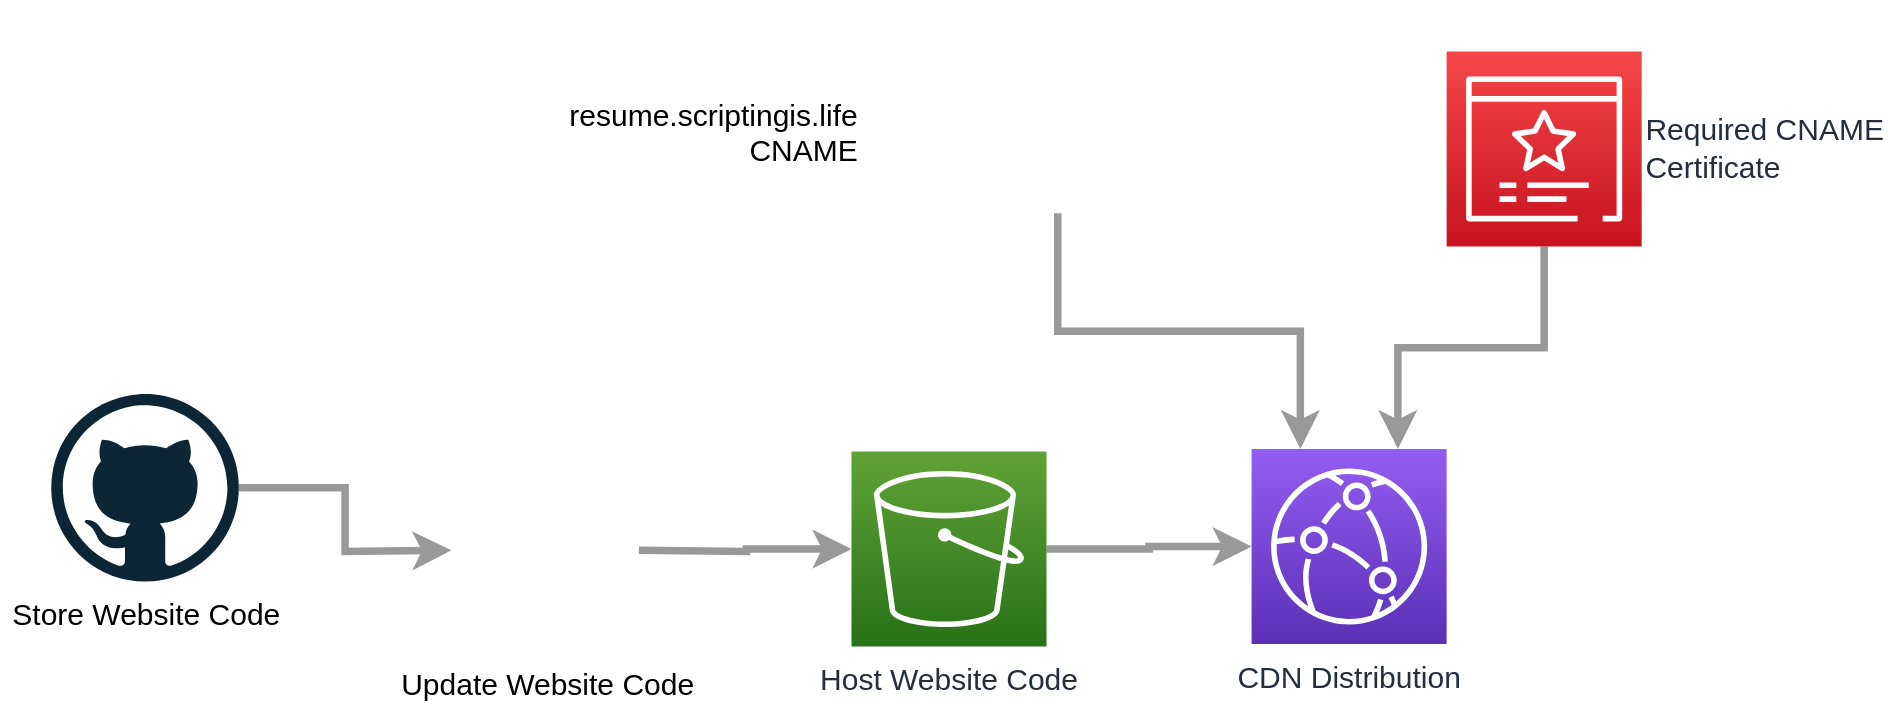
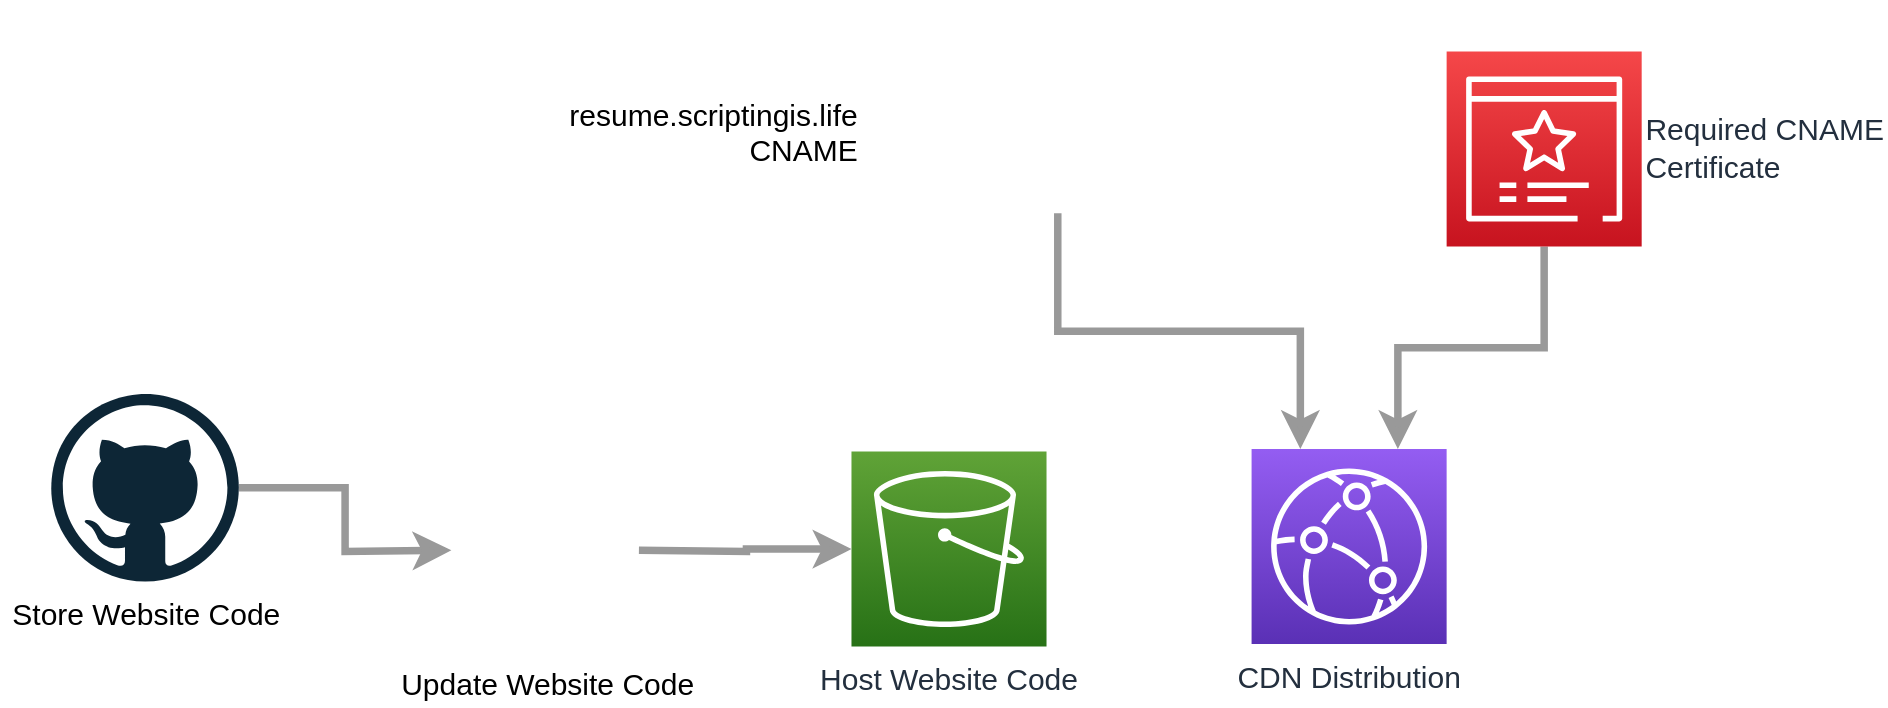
edge "Host Website Code" -> "CDN Distribution": removed
